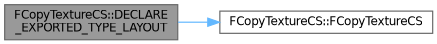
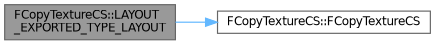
node "FCopyTextureCS::DECLARE _EXPORTED_TYPE_LAYOUT": label "FCopyTextureCS::DECLARE _EXPORTED_TYPE_LAYOUT" -> "FCopyTextureCS::LAYOUT _EXPORTED_TYPE_LAYOUT"
